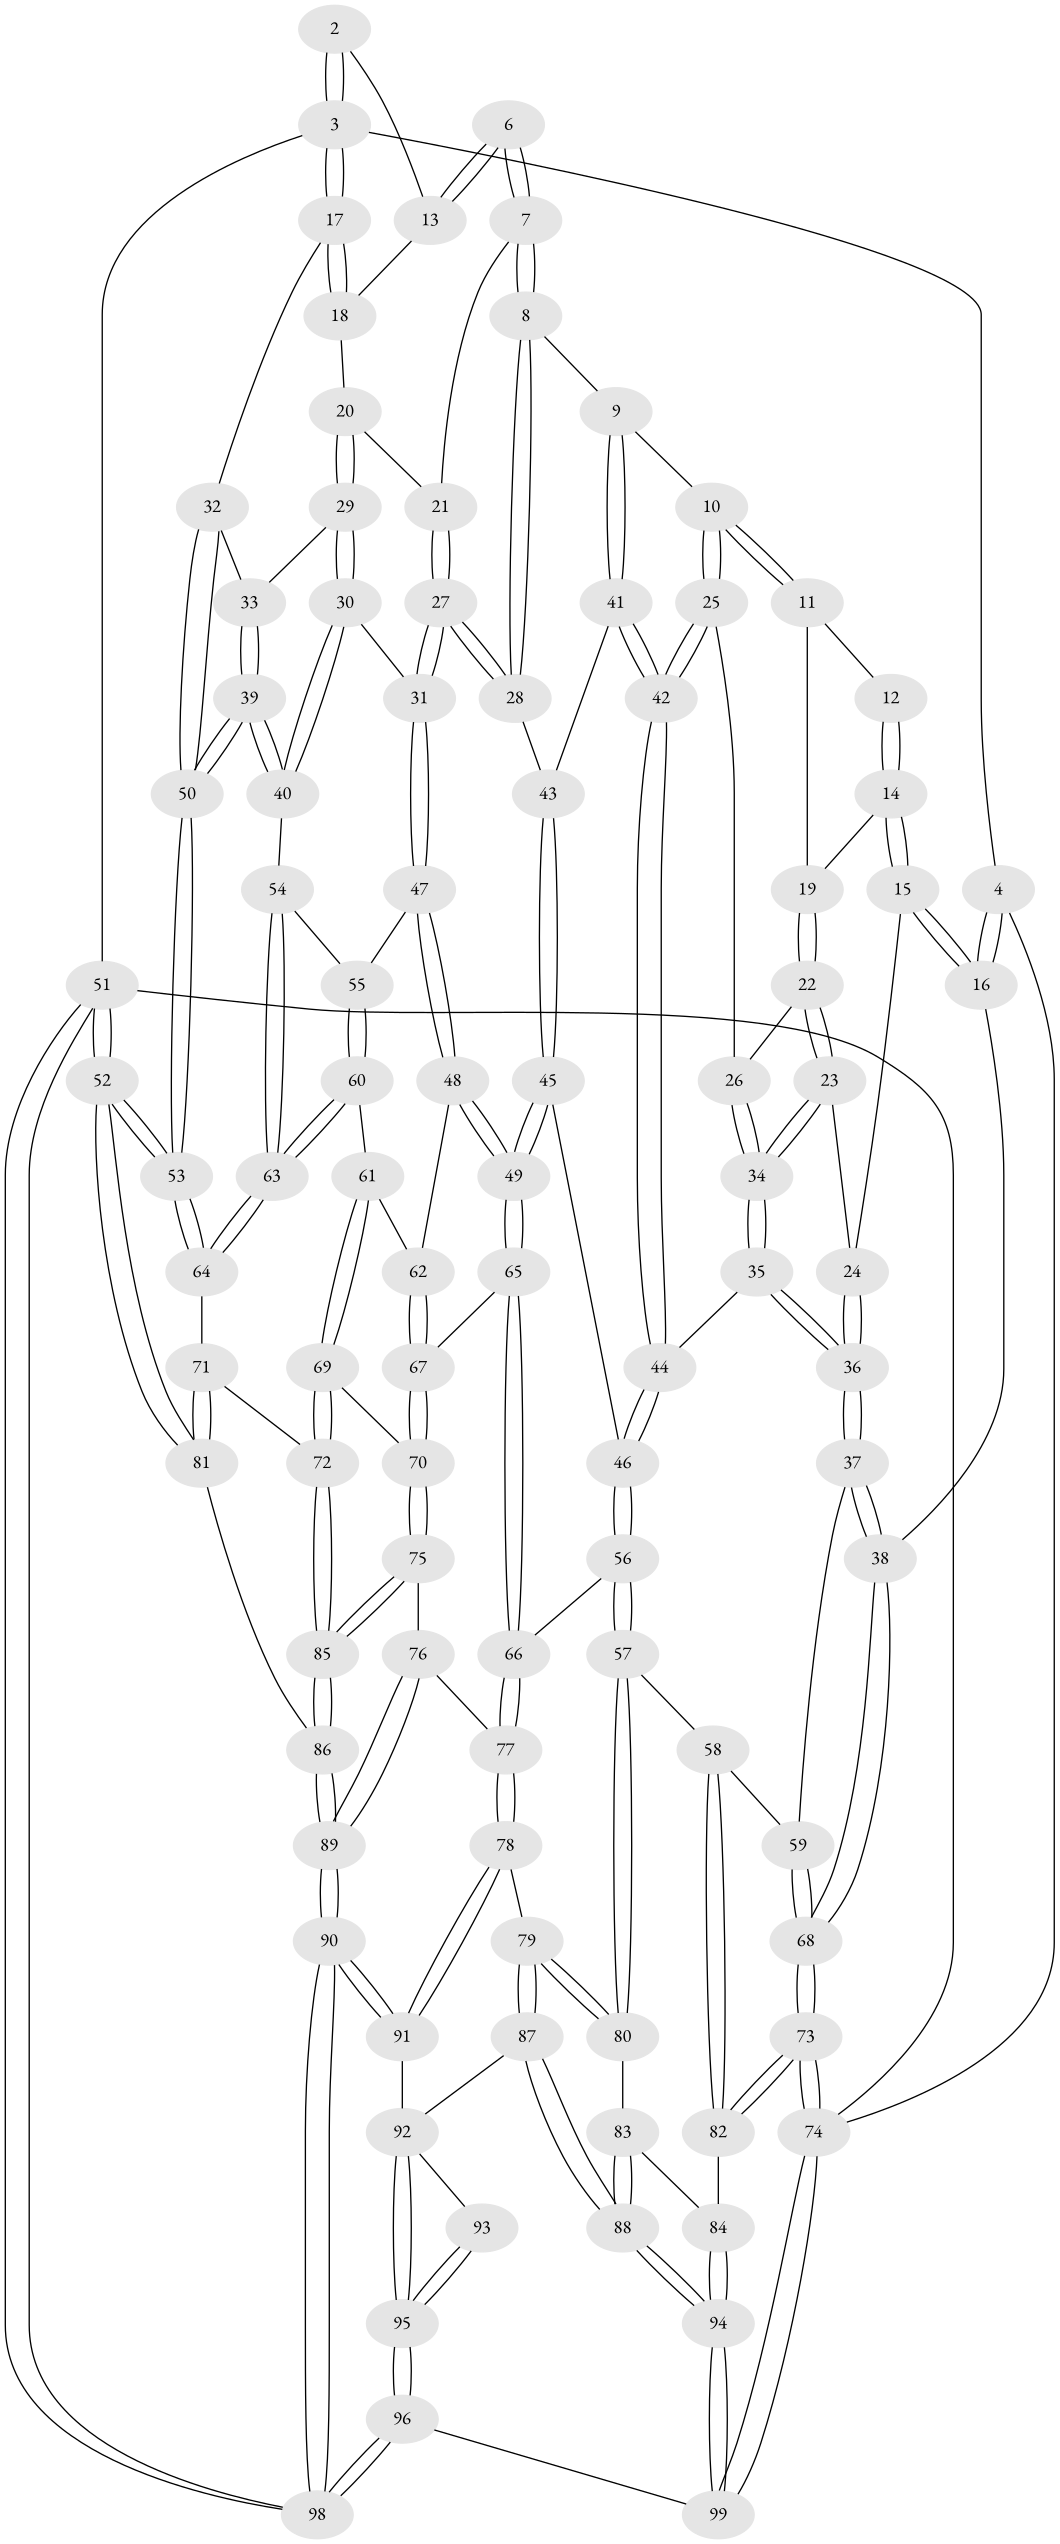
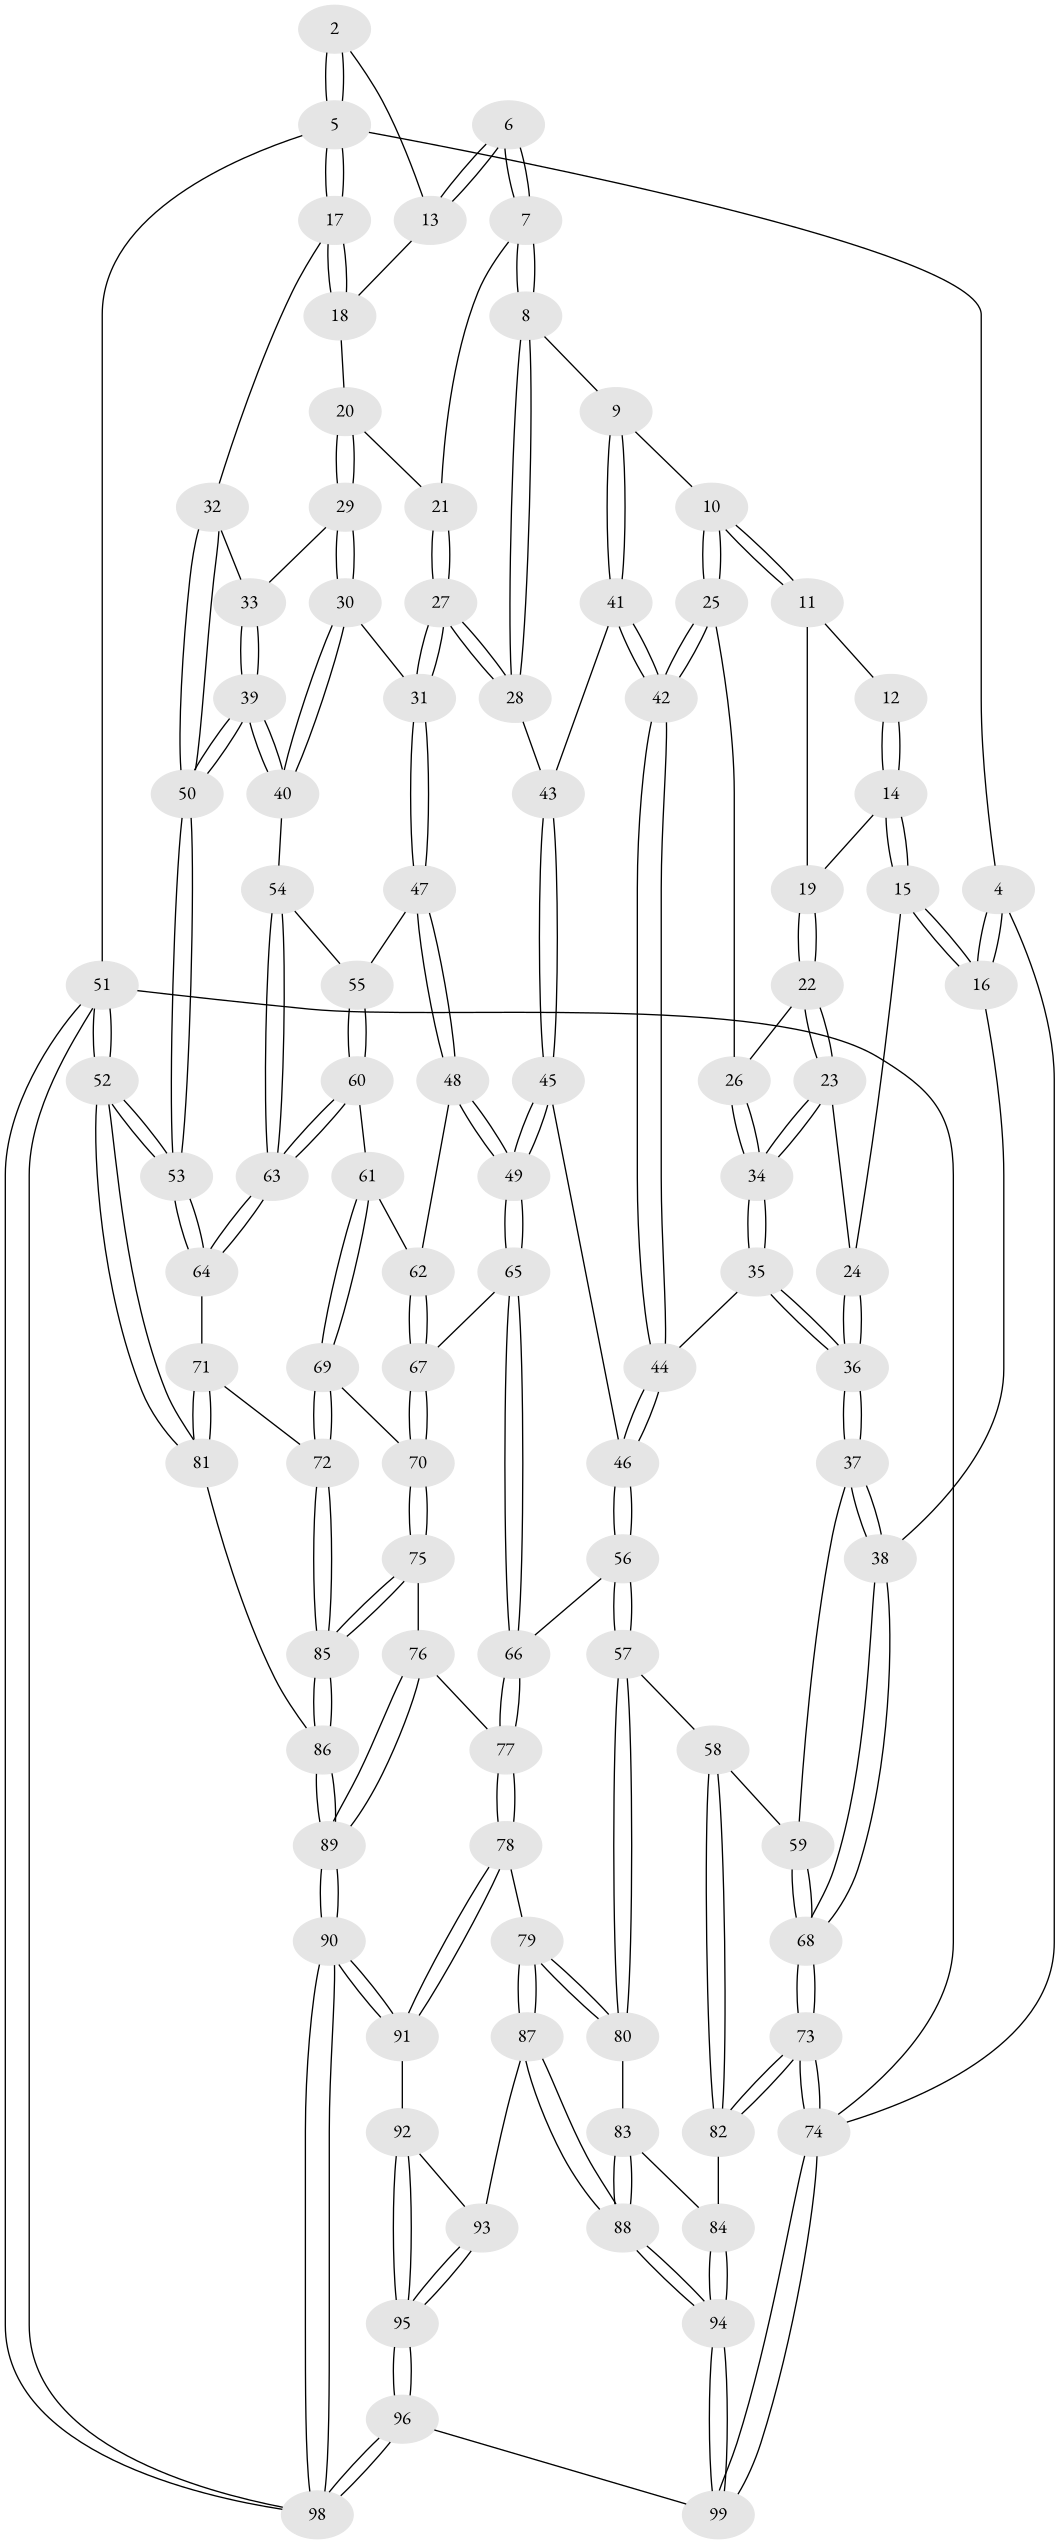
node "3": label "3" -> "5"
edge "87" -- "92": now "87" -- "93"
